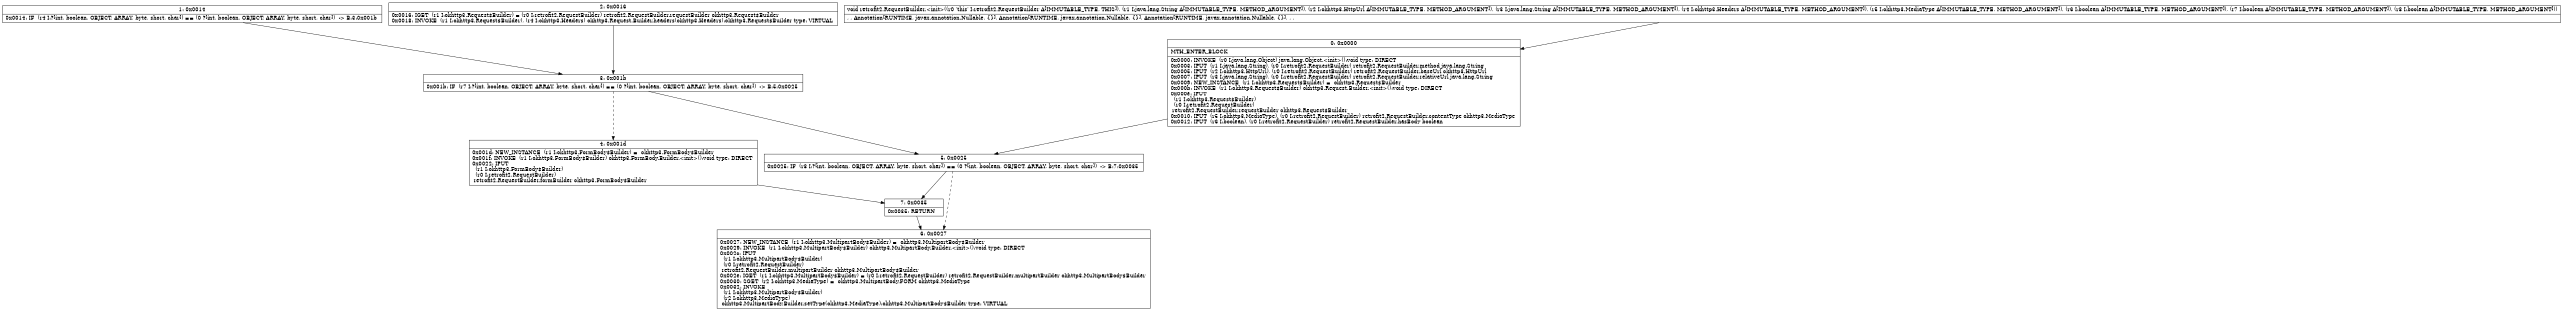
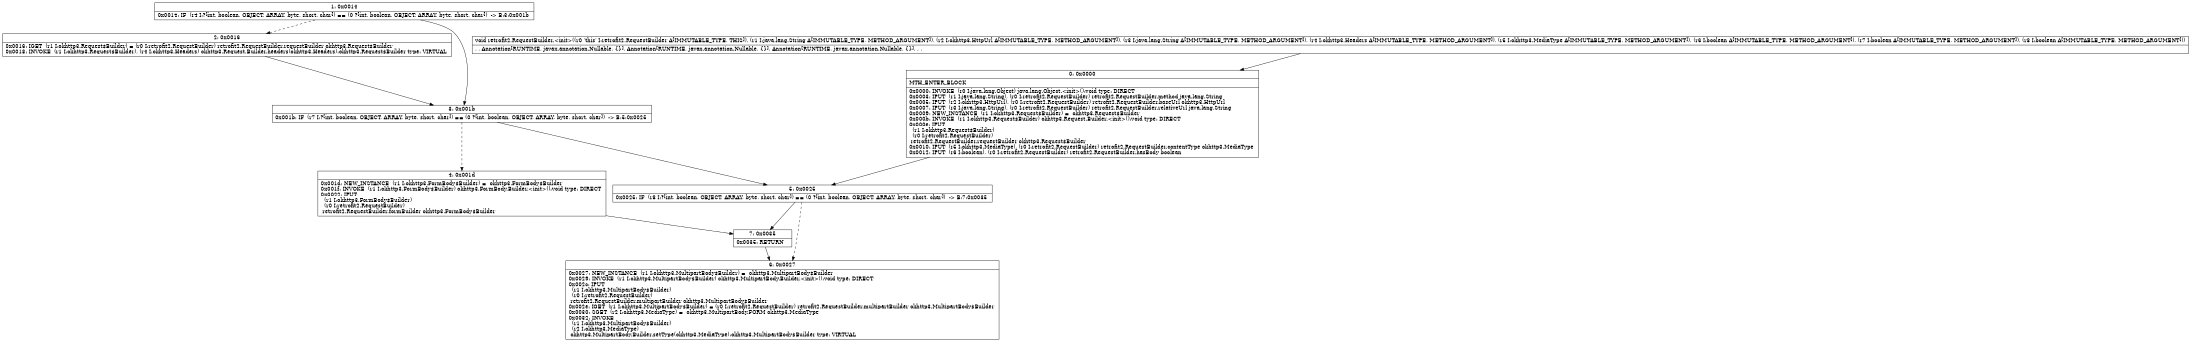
edge "1: 0x0014" -> "2: 0x0016": added
